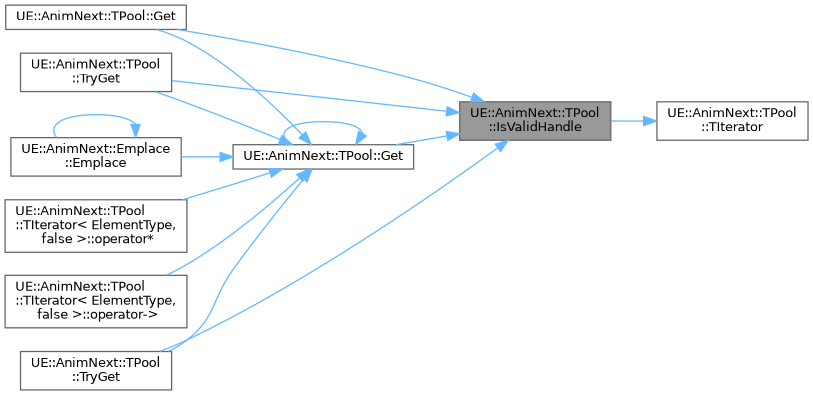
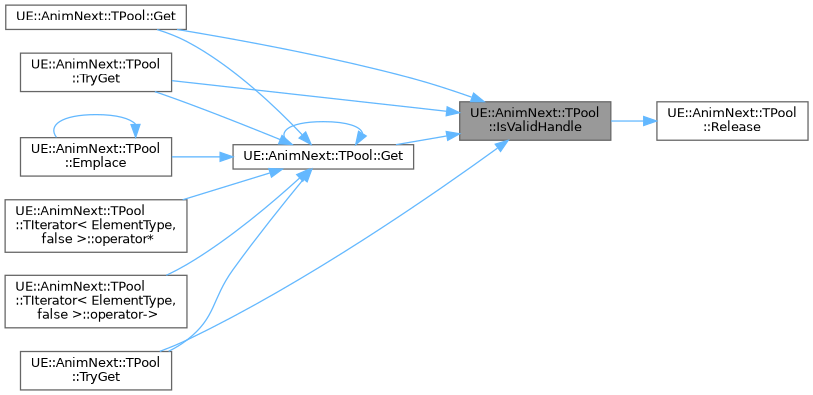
node "UE::AnimNext::TPool ::TIterator": label "UE::AnimNext::TPool ::TIterator" -> "UE::AnimNext::TPool ::Release"
node "UE::AnimNext::Emplace ::Emplace": label "UE::AnimNext::Emplace ::Emplace" -> "UE::AnimNext::TPool ::Emplace"
